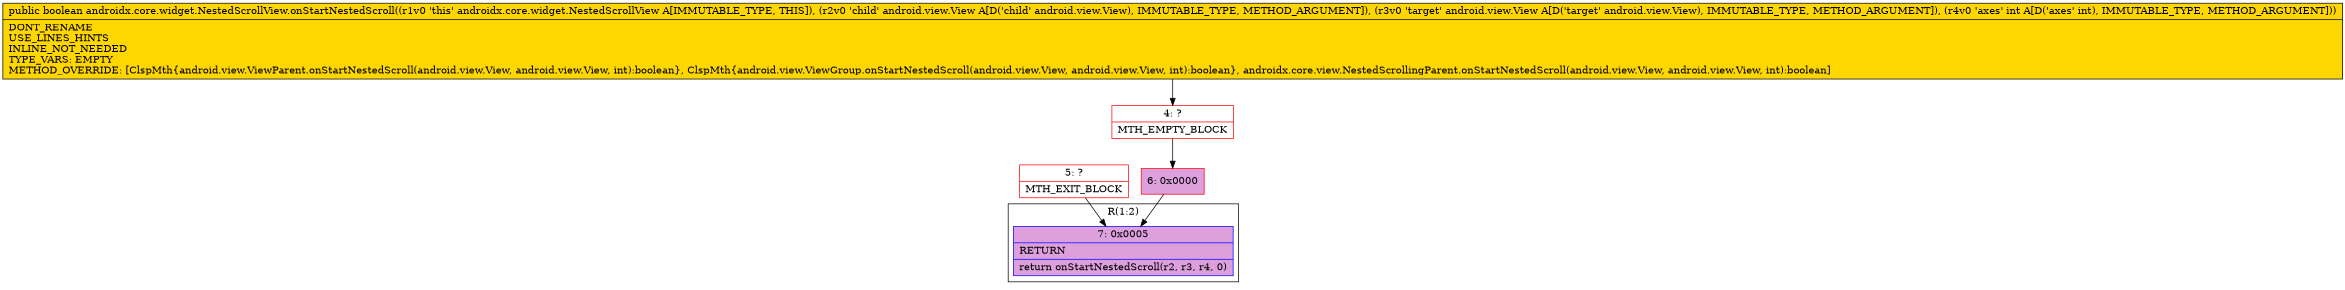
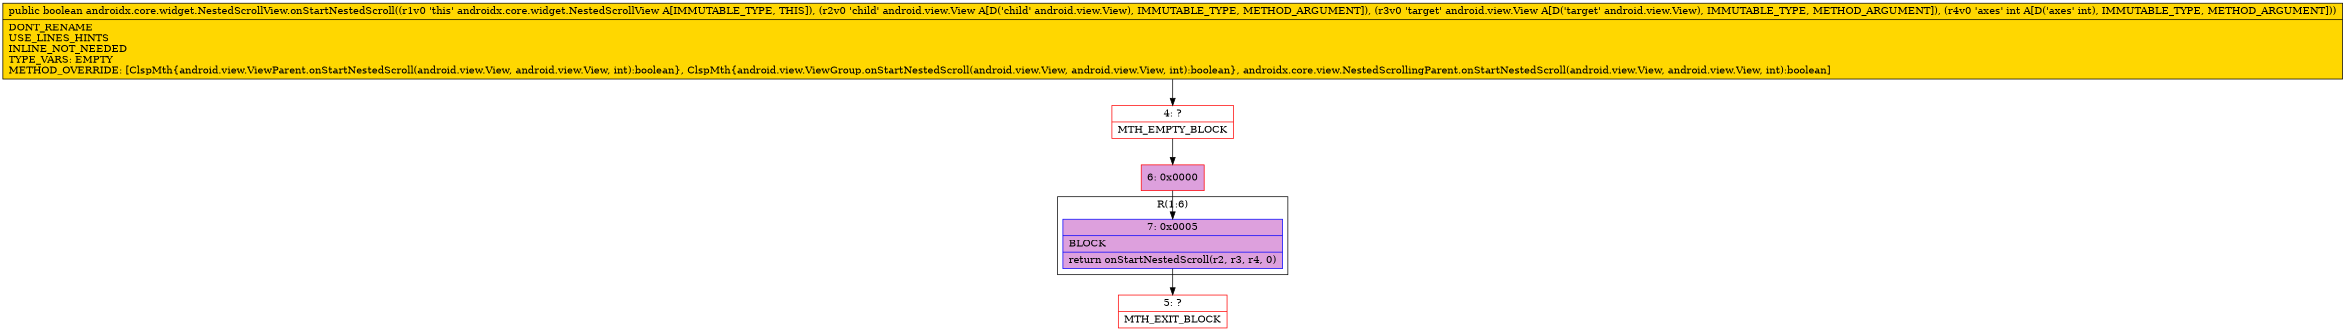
edge "5: ?" -> "7: 0x0005": reversed
cluster "R(1:2)": label "R(1:2)" -> "R(1:6)"
node "7: 0x0005": text "RETURN" -> "BLOCK"
